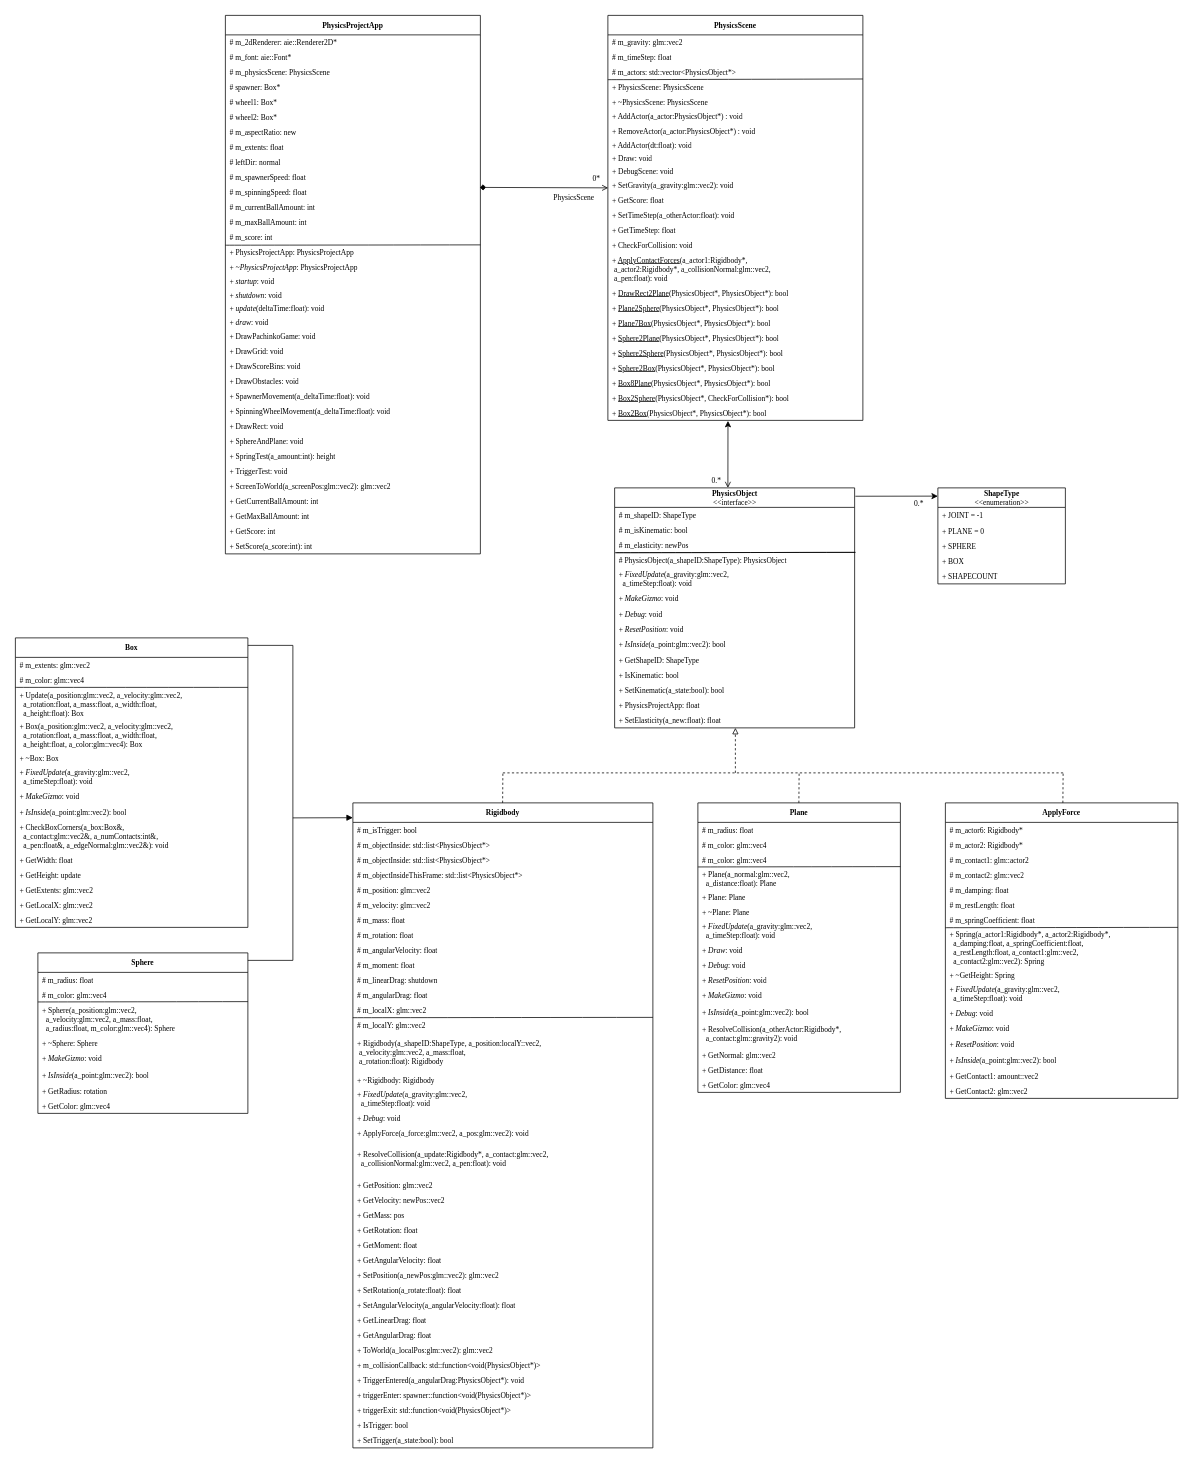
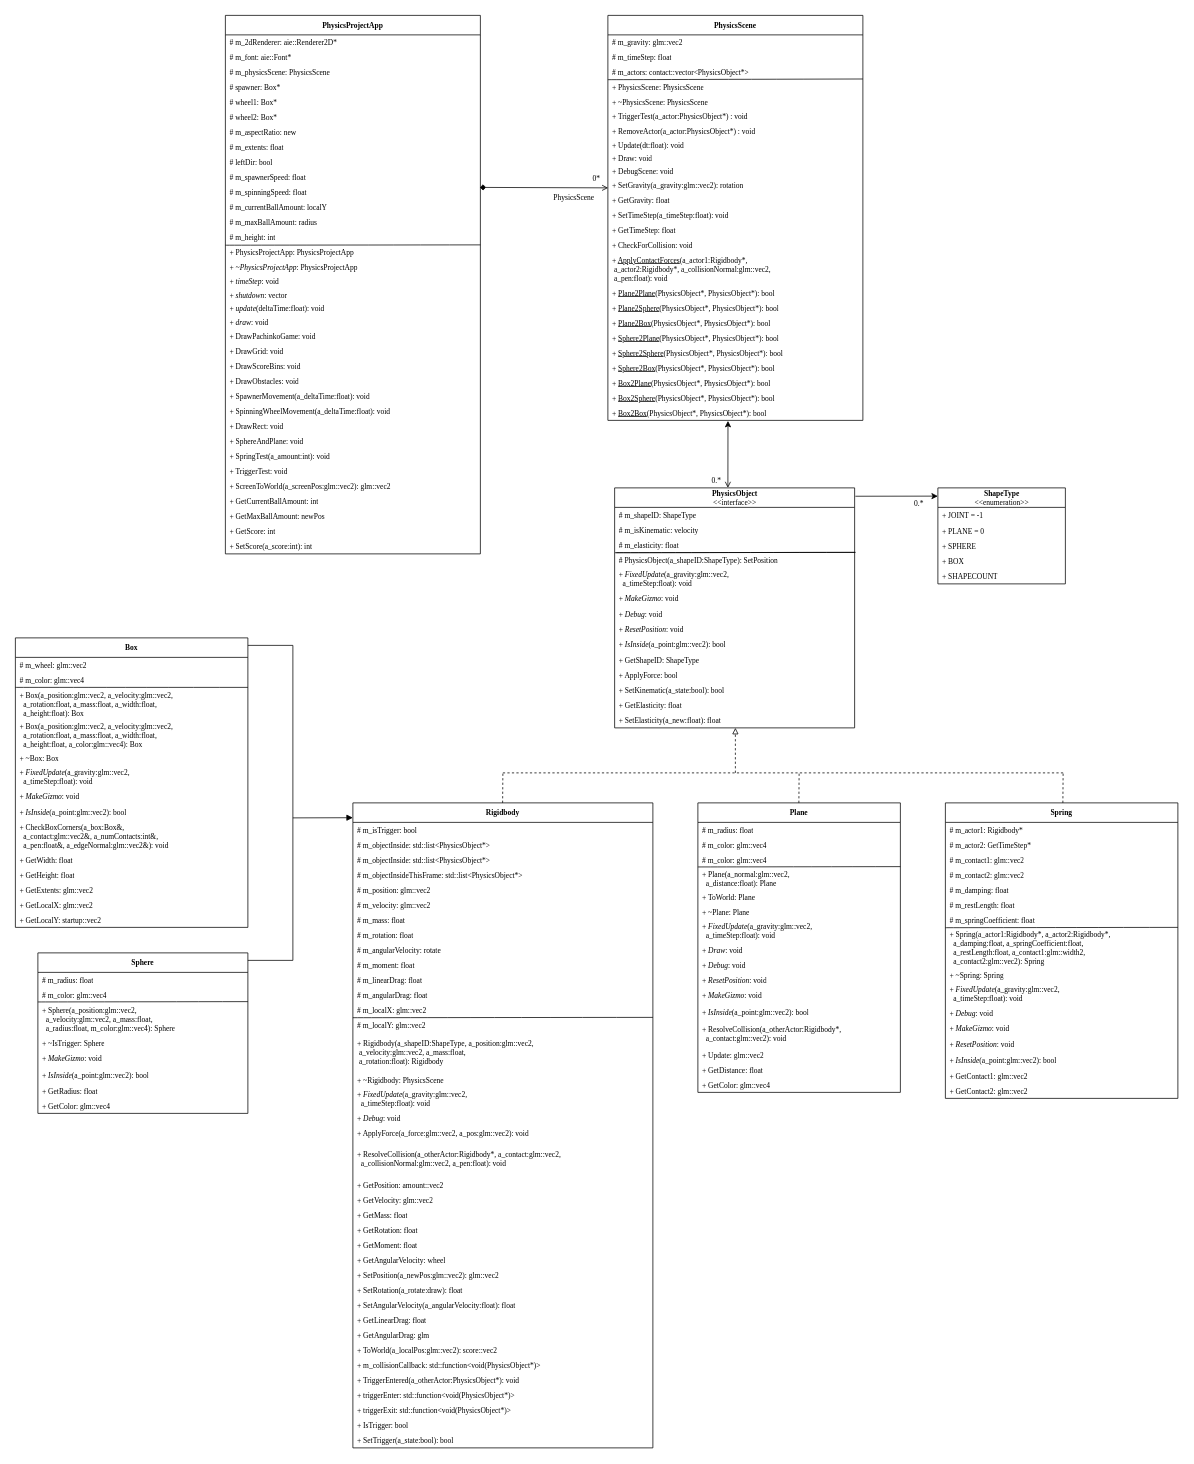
node "# m_actors: std::vector<PhysicsObject*>": label "# m_actors: std::vector<PhysicsObject*>" -> "# m_actors: contact::vector<PhysicsObject*>"
node "+ AddActor(a_actor:PhysicsObject*) : void": label "+ AddActor(a_actor:PhysicsObject*) : void" -> "+ TriggerTest(a_actor:PhysicsObject*) : void"
node "+ AddActor(dt:float): void": label "+ AddActor(dt:float): void" -> "+ Update(dt:float): void"
node "# leftDir: normal": label "# leftDir: normal" -> "# leftDir: bool"
node "+ SetGravity(a_gravity:glm::vec2): void": label "+ SetGravity(a_gravity:glm::vec2): void" -> "+ SetGravity(a_gravity:glm::vec2): rotation"
node "+ GetScore: float": label "+ GetScore: float" -> "+ GetGravity: float"
node "# m_currentBallAmount: int": label "# m_currentBallAmount: int" -> "# m_currentBallAmount: localY"
node "+ SetTimeStep(a_otherActor:float): void": label "+ SetTimeStep(a_otherActor:float): void" -> "+ SetTimeStep(a_timeStep:float): void"
node "# m_maxBallAmount: int": label "# m_maxBallAmount: int" -> "# m_maxBallAmount: radius"
node "# m_score: int": label "# m_score: int" -> "# m_height: int"
node "+ startup: void": label "+ startup: void" -> "+ timeStep: void"
node "+ DrawRect2Plane(PhysicsObject*, PhysicsObject*): bool": label "+ DrawRect2Plane(PhysicsObject*, PhysicsObject*): bool" -> "+ Plane2Plane(PhysicsObject*, PhysicsObject*): bool"
node "+ shutdown: void": label "+ shutdown: void" -> "+ shutdown: vector"
node "+ Plane7Box(PhysicsObject*, PhysicsObject*): bool": label "+ Plane7Box(PhysicsObject*, PhysicsObject*): bool" -> "+ Plane2Box(PhysicsObject*, PhysicsObject*): bool"
node "+ Box8Plane(PhysicsObject*, PhysicsObject*): bool": label "+ Box8Plane(PhysicsObject*, PhysicsObject*): bool" -> "+ Box2Plane(PhysicsObject*, PhysicsObject*): bool"
node "+ Box2Sphere(PhysicsObject*, CheckForCollision*): bool": label "+ Box2Sphere(PhysicsObject*, CheckForCollision*): bool" -> "+ Box2Sphere(PhysicsObject*, PhysicsObject*): bool"
node "+ SpringTest(a_amount:int): height": label "+ SpringTest(a_amount:int): height" -> "+ SpringTest(a_amount:int): void"
node "+ GetMaxBallAmount: int": label "+ GetMaxBallAmount: int" -> "+ GetMaxBallAmount: newPos"
node "# m_isKinematic: bool": label "# m_isKinematic: bool" -> "# m_isKinematic: velocity"
node "# m_elasticity: newPos": label "# m_elasticity: newPos" -> "# m_elasticity: float"
node "# PhysicsObject(a_shapeID:ShapeType): PhysicsObject": label "# PhysicsObject(a_shapeID:ShapeType): PhysicsObject" -> "# PhysicsObject(a_shapeID:ShapeType): SetPosition"
node "# m_extents: glm::vec2": label "# m_extents: glm::vec2" -> "# m_wheel: glm::vec2"
node "+ IsKinematic: bool": label "+ IsKinematic: bool" -> "+ ApplyForce: bool"
node "+ Update(a_position:glm::vec2, a_velocity:glm::vec2, a_rotation:float, a_mass:float, a_width:float, a_height:float): Box": label "+ Update(a_position:glm::vec2, a_velocity:glm::vec2, a_rotation:float, a_mass:float, a_width:float, a_height:float): Box" -> "+ Box(a_position:glm::vec2, a_velocity:glm::vec2, a_rotation:float, a_mass:float, a_width:float, a_height:float): Box"
node "+ PhysicsProjectApp: float": label "+ PhysicsProjectApp: float" -> "+ GetElasticity: float"
node "ApplyForce": label "ApplyForce" -> "Spring"
node "# m_actor6: Rigidbody*": label "# m_actor6: Rigidbody*" -> "# m_actor1: Rigidbody*"
node "# m_actor2: Rigidbody*": label "# m_actor2: Rigidbody*" -> "# m_actor2: GetTimeStep*"
node "# m_contact1: glm::actor2": label "# m_contact1: glm::actor2" -> "# m_contact1: glm::vec2"
node "+ GetHeight: update": label "+ GetHeight: update" -> "+ GetHeight: float"
node "+ Plane: Plane": label "+ Plane: Plane" -> "+ ToWorld: Plane"
node "+ GetLocalY: glm::vec2": label "+ GetLocalY: glm::vec2" -> "+ GetLocalY: startup::vec2"
node "+ Spring(a_actor1:Rigidbody*, a_actor2:Rigidbody*, a_damping:float, a_springCoefficient:float, a_restLength:float, a_contact1:glm::vec2, a_contact2:glm::vec2): Spring": label "+ Spring(a_actor1:Rigidbody*, a_actor2:Rigidbody*, a_damping:float, a_springCoefficient:float, a_restLength:float, a_contact1:glm::vec2, a_contact2:glm::vec2): Spring" -> "+ Spring(a_actor1:Rigidbody*, a_actor2:Rigidbody*, a_damping:float, a_springCoefficient:float, a_restLength:float, a_contact1:glm::width2, a_contact2:glm::vec2): Spring"
node "# m_angularVelocity: float": label "# m_angularVelocity: float" -> "# m_angularVelocity: rotate"
node "+ ~GetHeight: Spring": label "+ ~GetHeight: Spring" -> "+ ~Spring: Spring"
node "# m_linearDrag: shutdown": label "# m_linearDrag: shutdown" -> "# m_linearDrag: float"
node "+ ResolveCollision(a_otherActor:Rigidbody*, a_contact:glm::gravity2): void": label "+ ResolveCollision(a_otherActor:Rigidbody*, a_contact:glm::gravity2): void" -> "+ ResolveCollision(a_otherActor:Rigidbody*, a_contact:glm::vec2): void"
node "+ ~Sphere: Sphere": label "+ ~Sphere: Sphere" -> "+ ~IsTrigger: Sphere"
node "+ Rigidbody(a_shapeID:ShapeType, a_position:localY::vec2, a_velocity:glm::vec2, a_mass:float, a_rotation:float): Rigidbody": label "+ Rigidbody(a_shapeID:ShapeType, a_position:localY::vec2, a_velocity:glm::vec2, a_mass:float, a_rotation:float): Rigidbody" -> "+ Rigidbody(a_shapeID:ShapeType, a_position:glm::vec2, a_velocity:glm::vec2, a_mass:float, a_rotation:float): Rigidbody"
node "+ GetNormal: glm::vec2": label "+ GetNormal: glm::vec2" -> "+ Update: glm::vec2"
node "+ GetContact1: amount::vec2": label "+ GetContact1: amount::vec2" -> "+ GetContact1: glm::vec2"
node "+ ~Rigidbody: Rigidbody": label "+ ~Rigidbody: Rigidbody" -> "+ ~Rigidbody: PhysicsScene"
node "+ GetRadius: rotation": label "+ GetRadius: rotation" -> "+ GetRadius: float"
node "+ ResolveCollision(a_update:Rigidbody*, a_contact:glm::vec2, a_collisionNormal:glm::vec2, a_pen:float): void": label "+ ResolveCollision(a_update:Rigidbody*, a_contact:glm::vec2, a_collisionNormal:glm::vec2, a_pen:float): void" -> "+ ResolveCollision(a_otherActor:Rigidbody*, a_contact:glm::vec2, a_collisionNormal:glm::vec2, a_pen:float): void"
node "+ GetPosition: glm::vec2": label "+ GetPosition: glm::vec2" -> "+ GetPosition: amount::vec2"
node "+ GetVelocity: newPos::vec2": label "+ GetVelocity: newPos::vec2" -> "+ GetVelocity: glm::vec2"
node "+ GetMass: pos": label "+ GetMass: pos" -> "+ GetMass: float"
node "+ GetAngularVelocity: float": label "+ GetAngularVelocity: float" -> "+ GetAngularVelocity: wheel"
node "+ SetRotation(a_rotate:float): float": label "+ SetRotation(a_rotate:float): float" -> "+ SetRotation(a_rotate:draw): float"
node "+ GetAngularDrag: float": label "+ GetAngularDrag: float" -> "+ GetAngularDrag: glm"
node "+ ToWorld(a_localPos:glm::vec2): glm::vec2": label "+ ToWorld(a_localPos:glm::vec2): glm::vec2" -> "+ ToWorld(a_localPos:glm::vec2): score::vec2"
node "+ TriggerEntered(a_angularDrag:PhysicsObject*): void": label "+ TriggerEntered(a_angularDrag:PhysicsObject*): void" -> "+ TriggerEntered(a_otherActor:PhysicsObject*): void"
node "+ triggerEnter: spawner::function<void(PhysicsObject*)>": label "+ triggerEnter: spawner::function<void(PhysicsObject*)>" -> "+ triggerEnter: std::function<void(PhysicsObject*)>"
